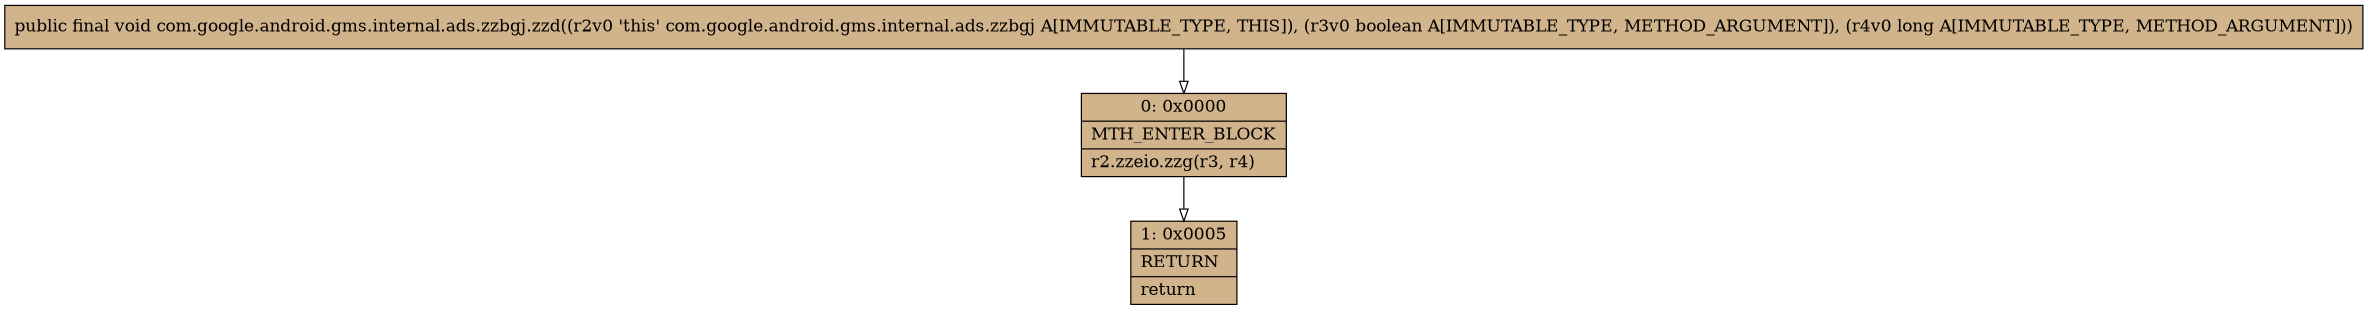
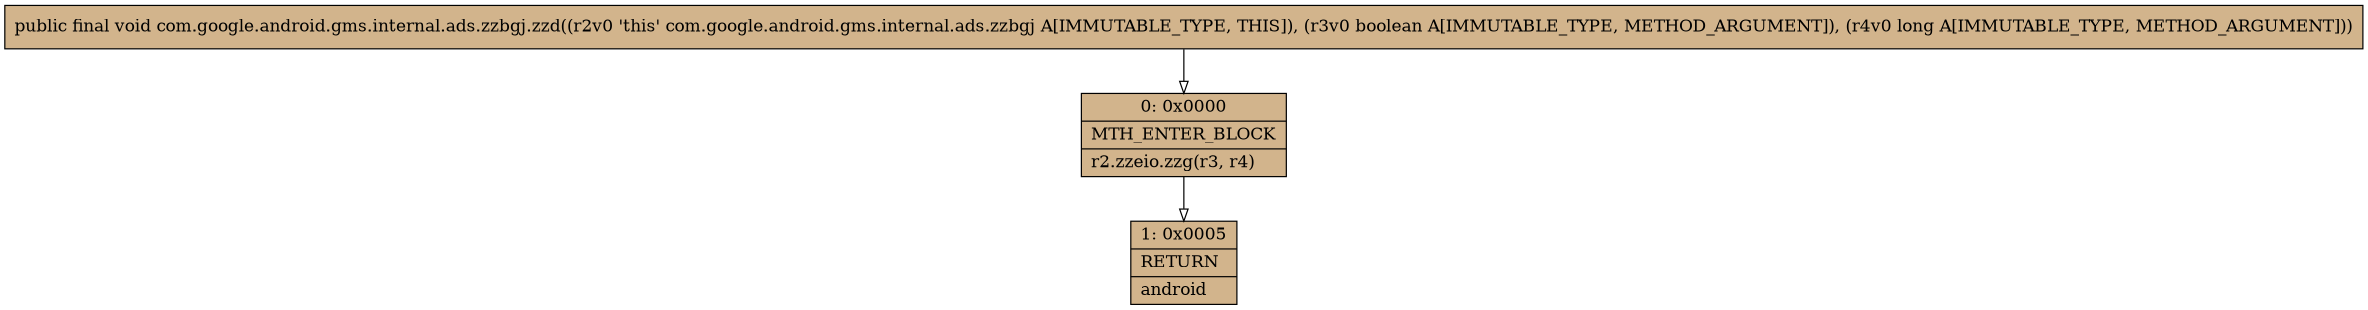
node "1: 0x0005": text "return" -> "android"
